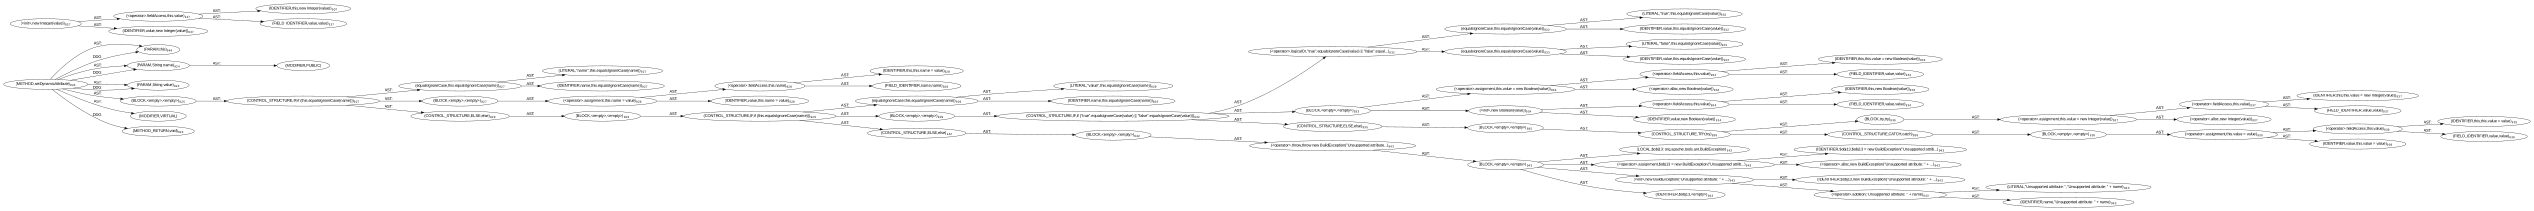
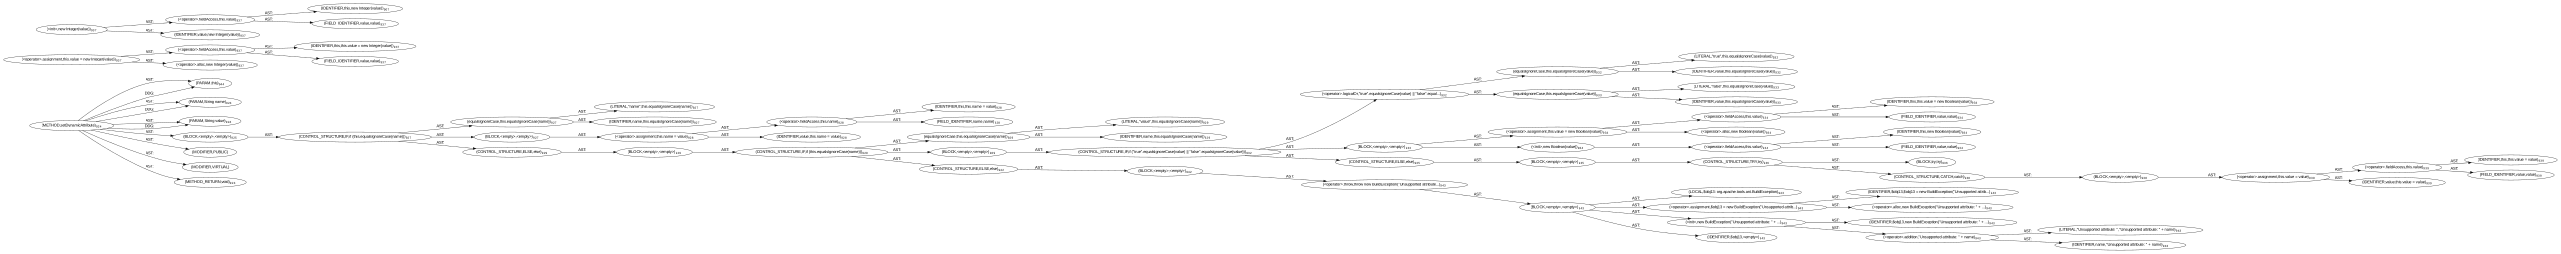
edge "(PARAM,String name)" -> "(MODIFIER,PUBLIC)": now "(METHOD,setDynamicAttribute)" -> "(MODIFIER,PUBLIC)"
edge "(METHOD,setDynamicAttribute)" -> "(METHOD_RETURN,void)": label "DDG: " -> "AST: "
node "(IDENTIFIER,value,new Boolean(value))": removed
edge "(BLOCK,try,try)" -> "(<operator>.assignment,this.value = new Integer(value))": removed, label "AST:"
